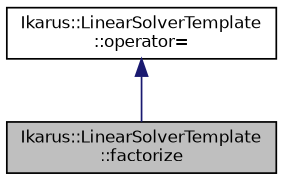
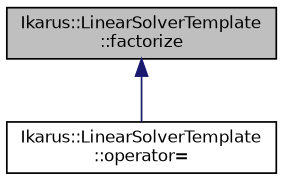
edge "Ikarus::LinearSolverTemplate ::factorize" -> "Ikarus::LinearSolverTemplate ::operator=": reversed
